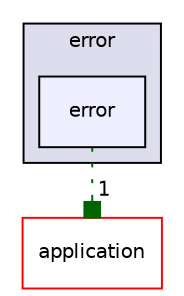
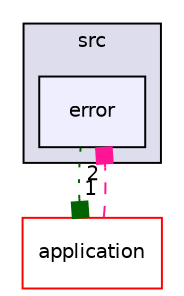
cluster "error": label "error" -> "src"
edge "application" -> "error": added
